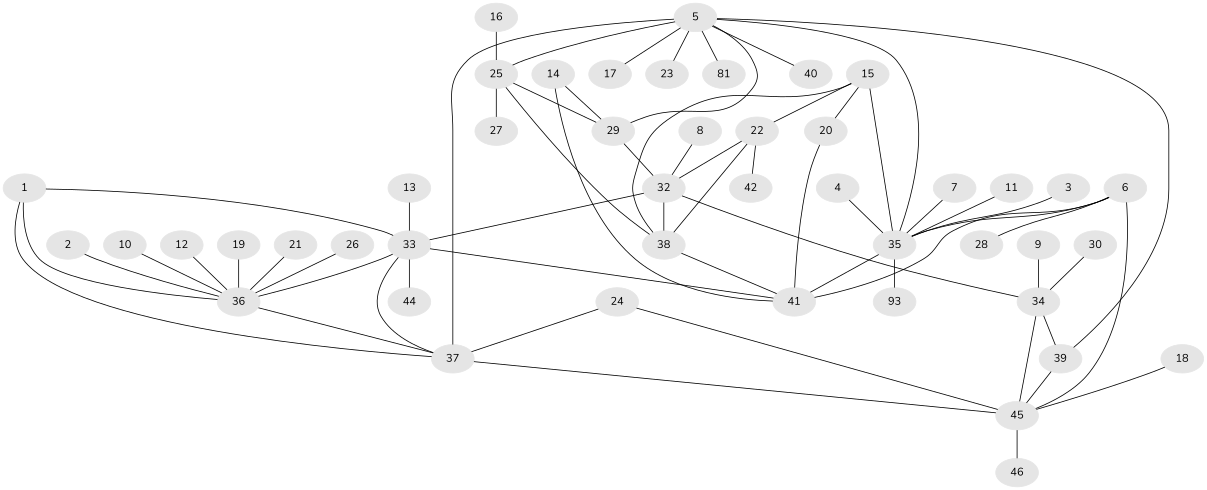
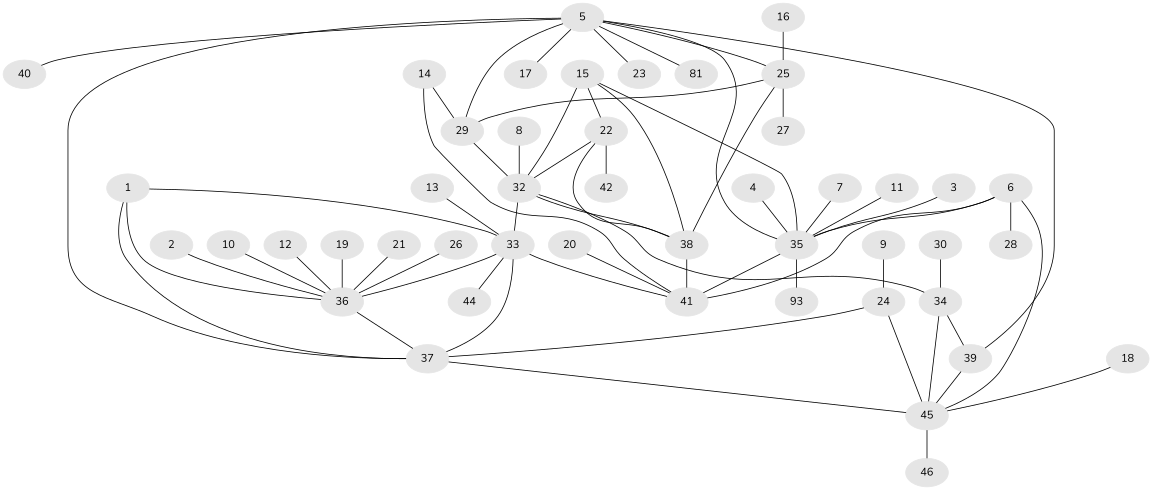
edge "15" -- "20": now "15" -- "32"
edge "9" -- "34": now "9" -- "24"
